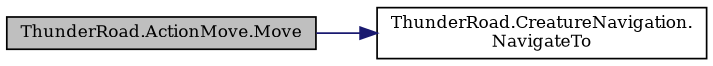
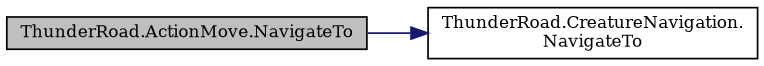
node "ThunderRoad.ActionMove.Move": label "ThunderRoad.ActionMove.Move" -> "ThunderRoad.ActionMove.NavigateTo"
